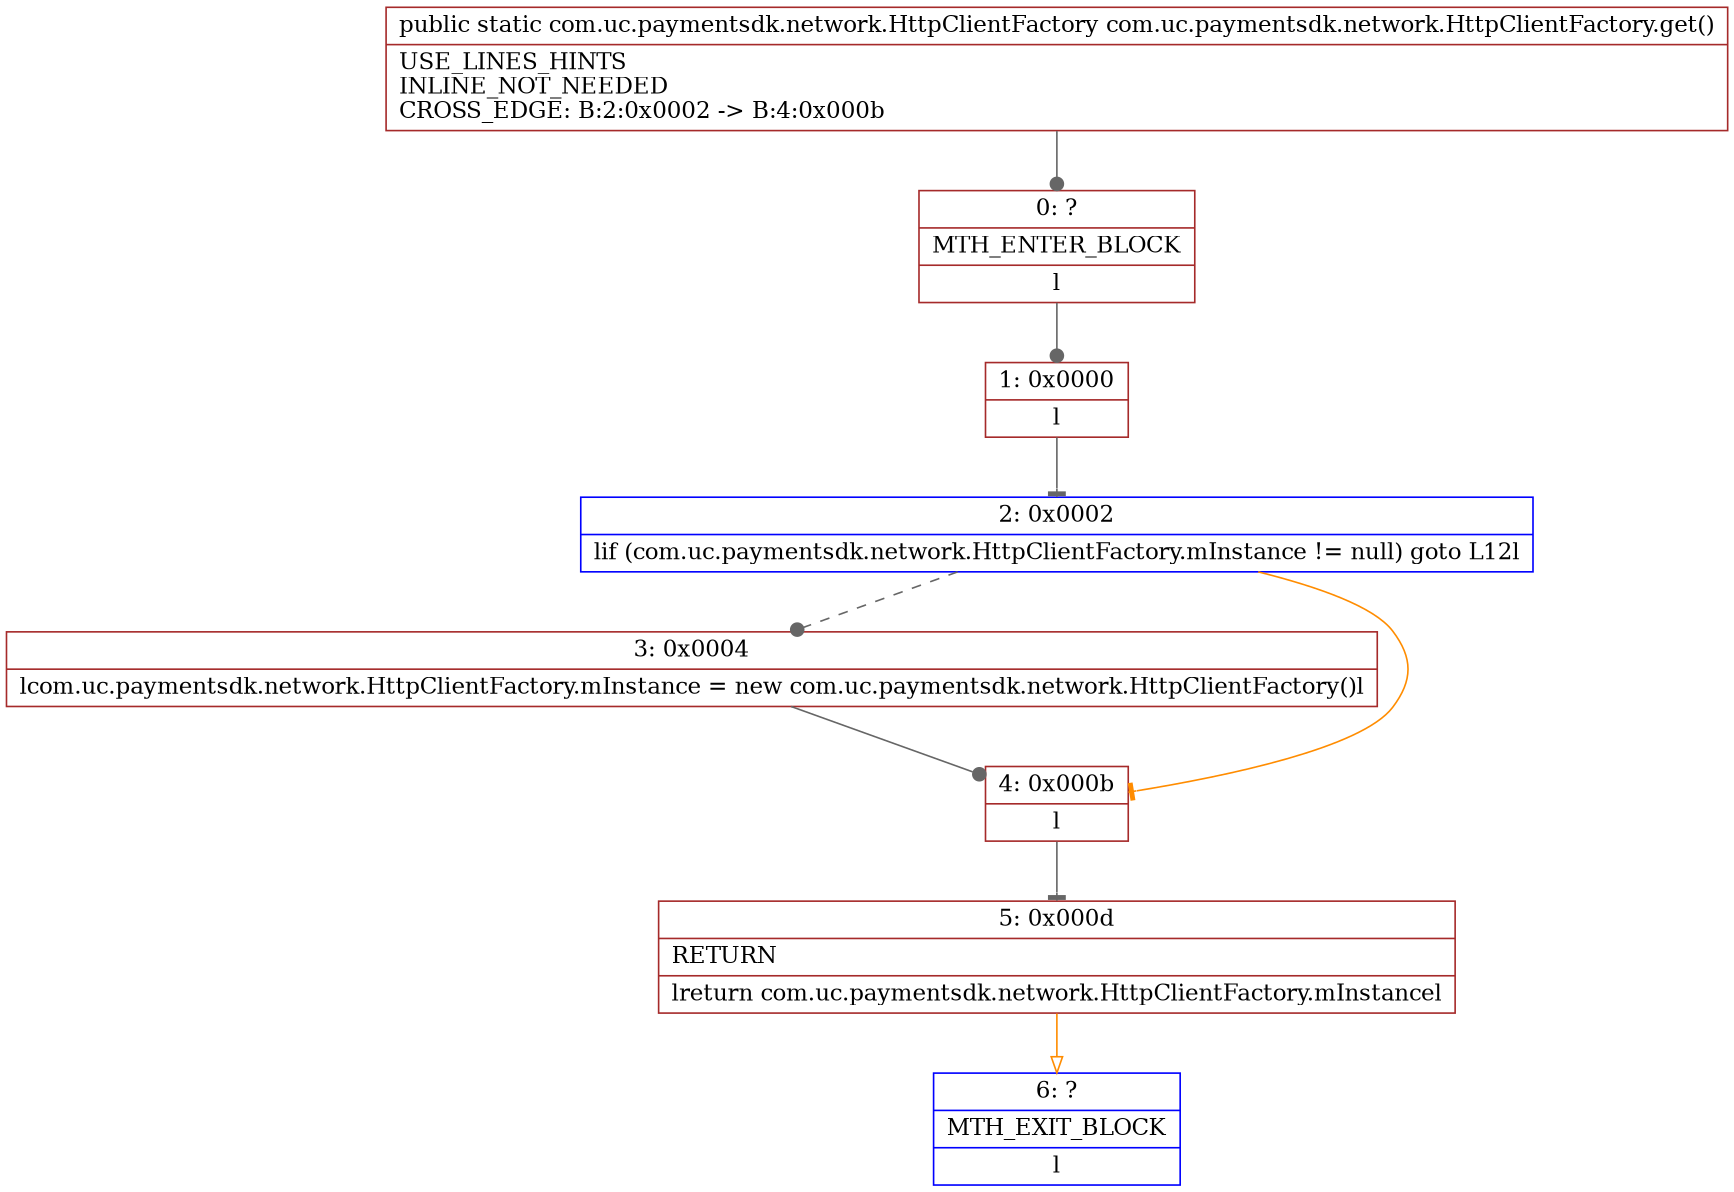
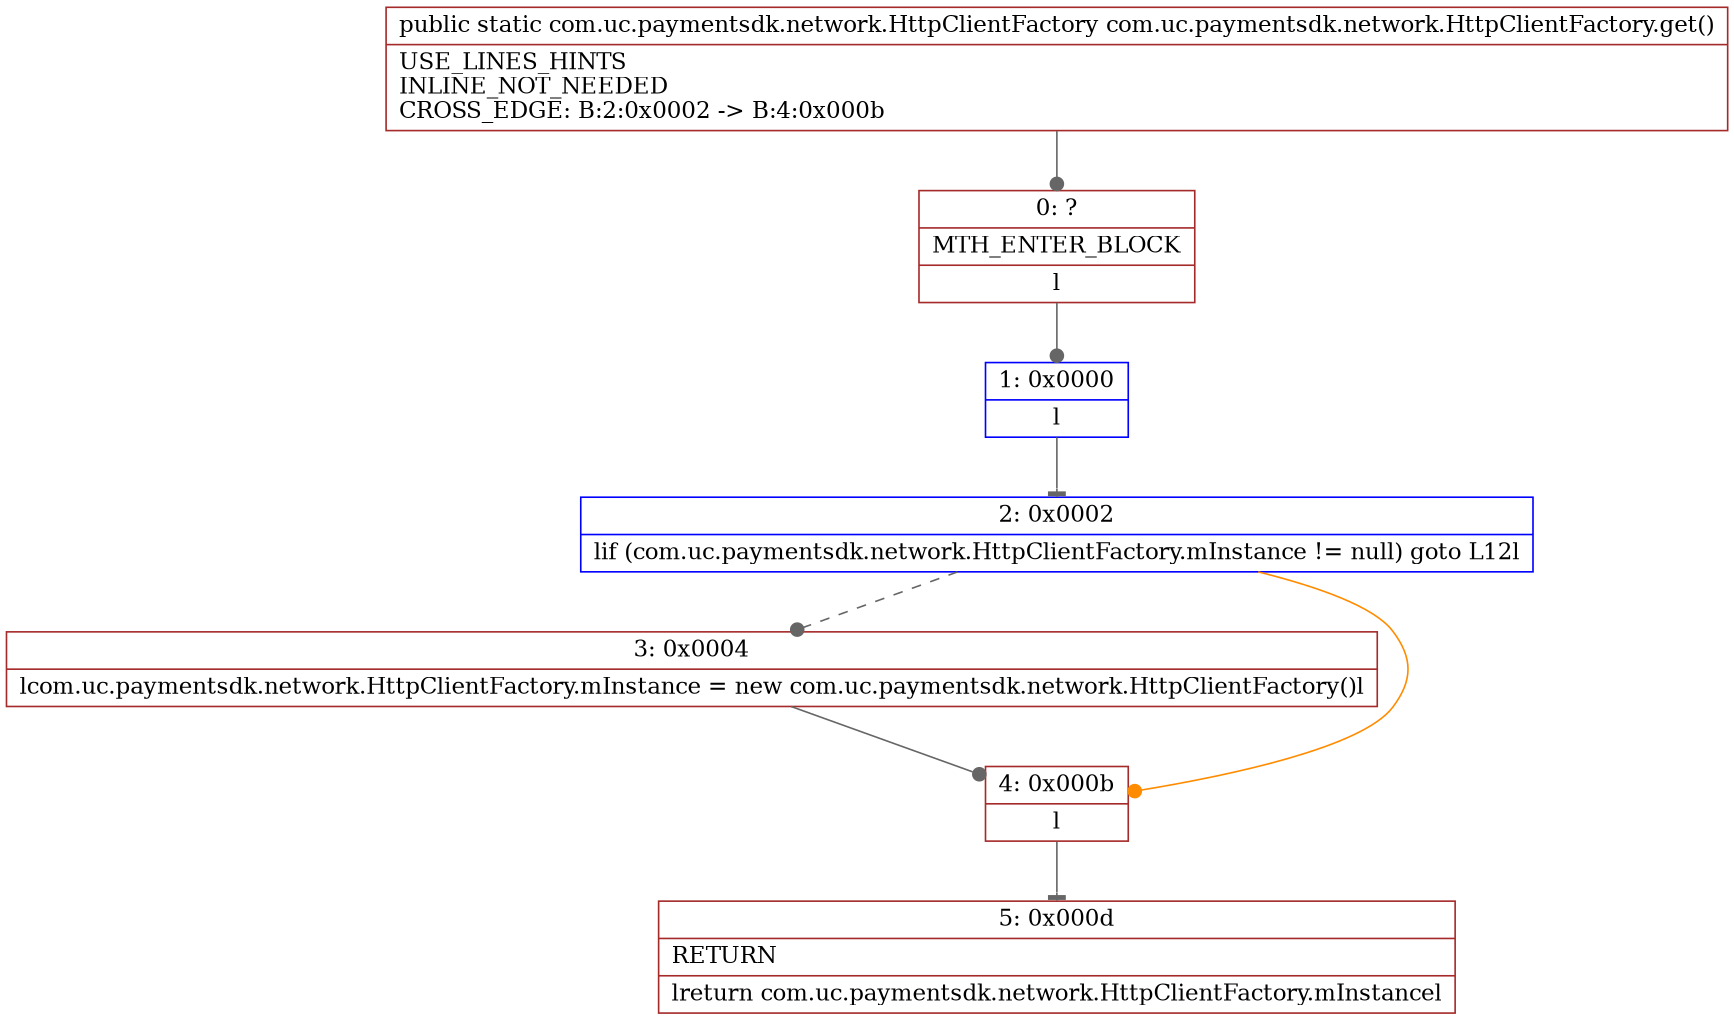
node "1: 0x0000": color brown -> blue
edge "2: 0x0002" -> "4: 0x000b": arrowhead tee -> dot
node "6: ?": removed
